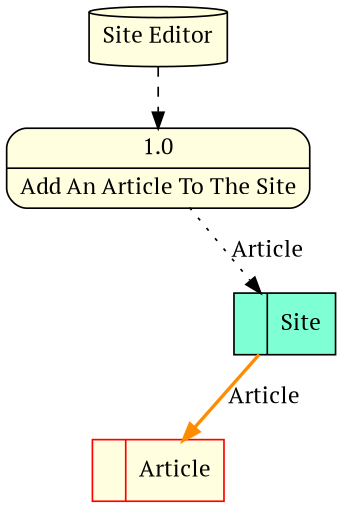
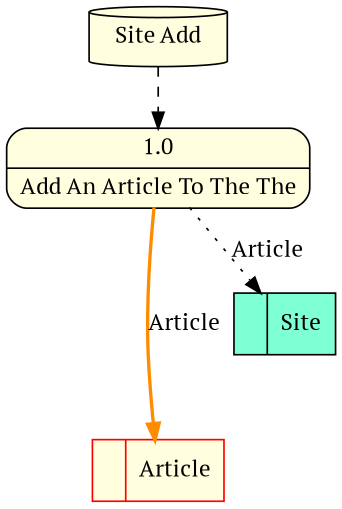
node "Site Editor": label "Site Editor" -> "Site Add"
node "1.0": text "Add An Article To The Site" -> "Add An Article To The The"
edge "Site" -> "Article": now "1.0" -> "Article"
